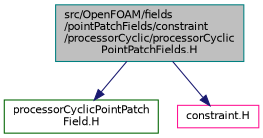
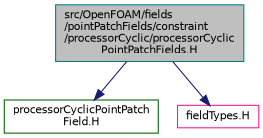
node "constraint.H": label "constraint.H" -> "fieldTypes.H"
